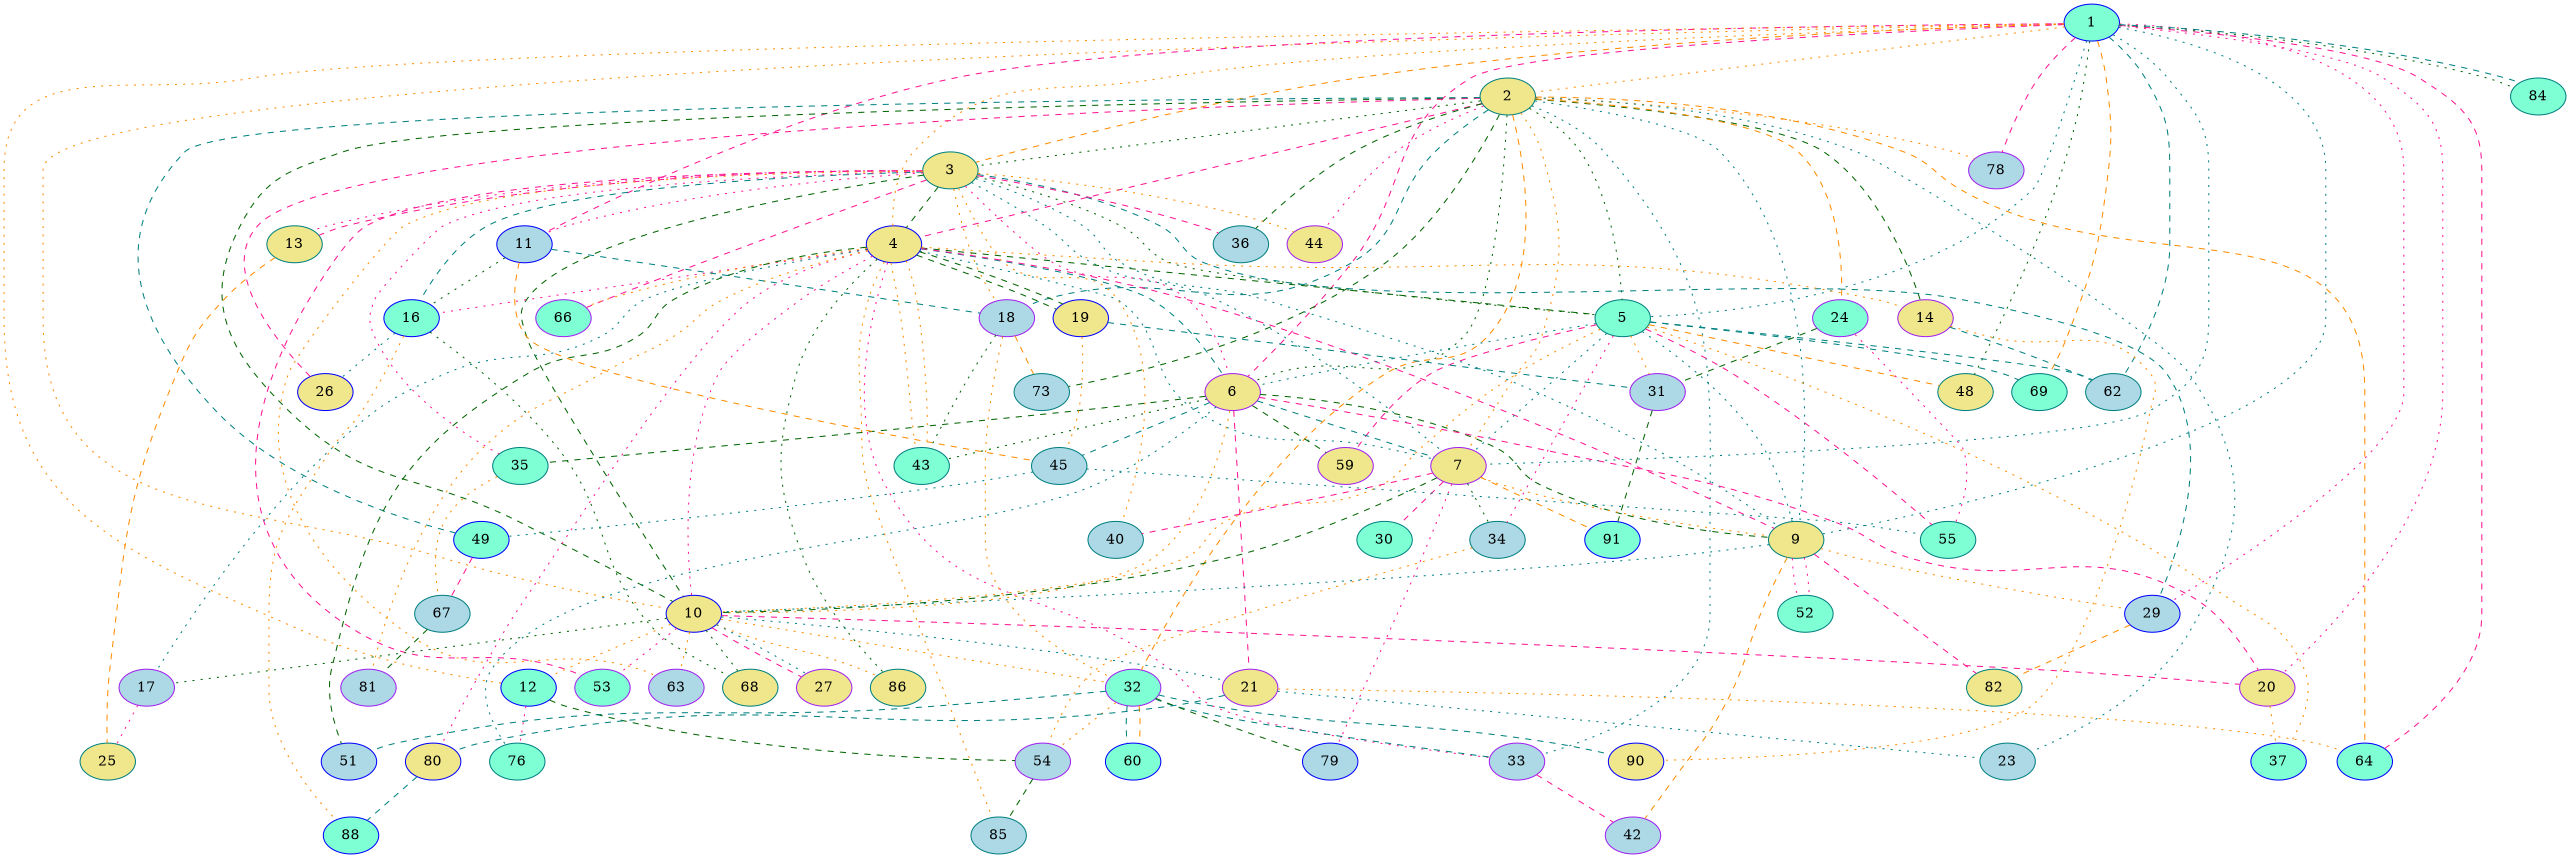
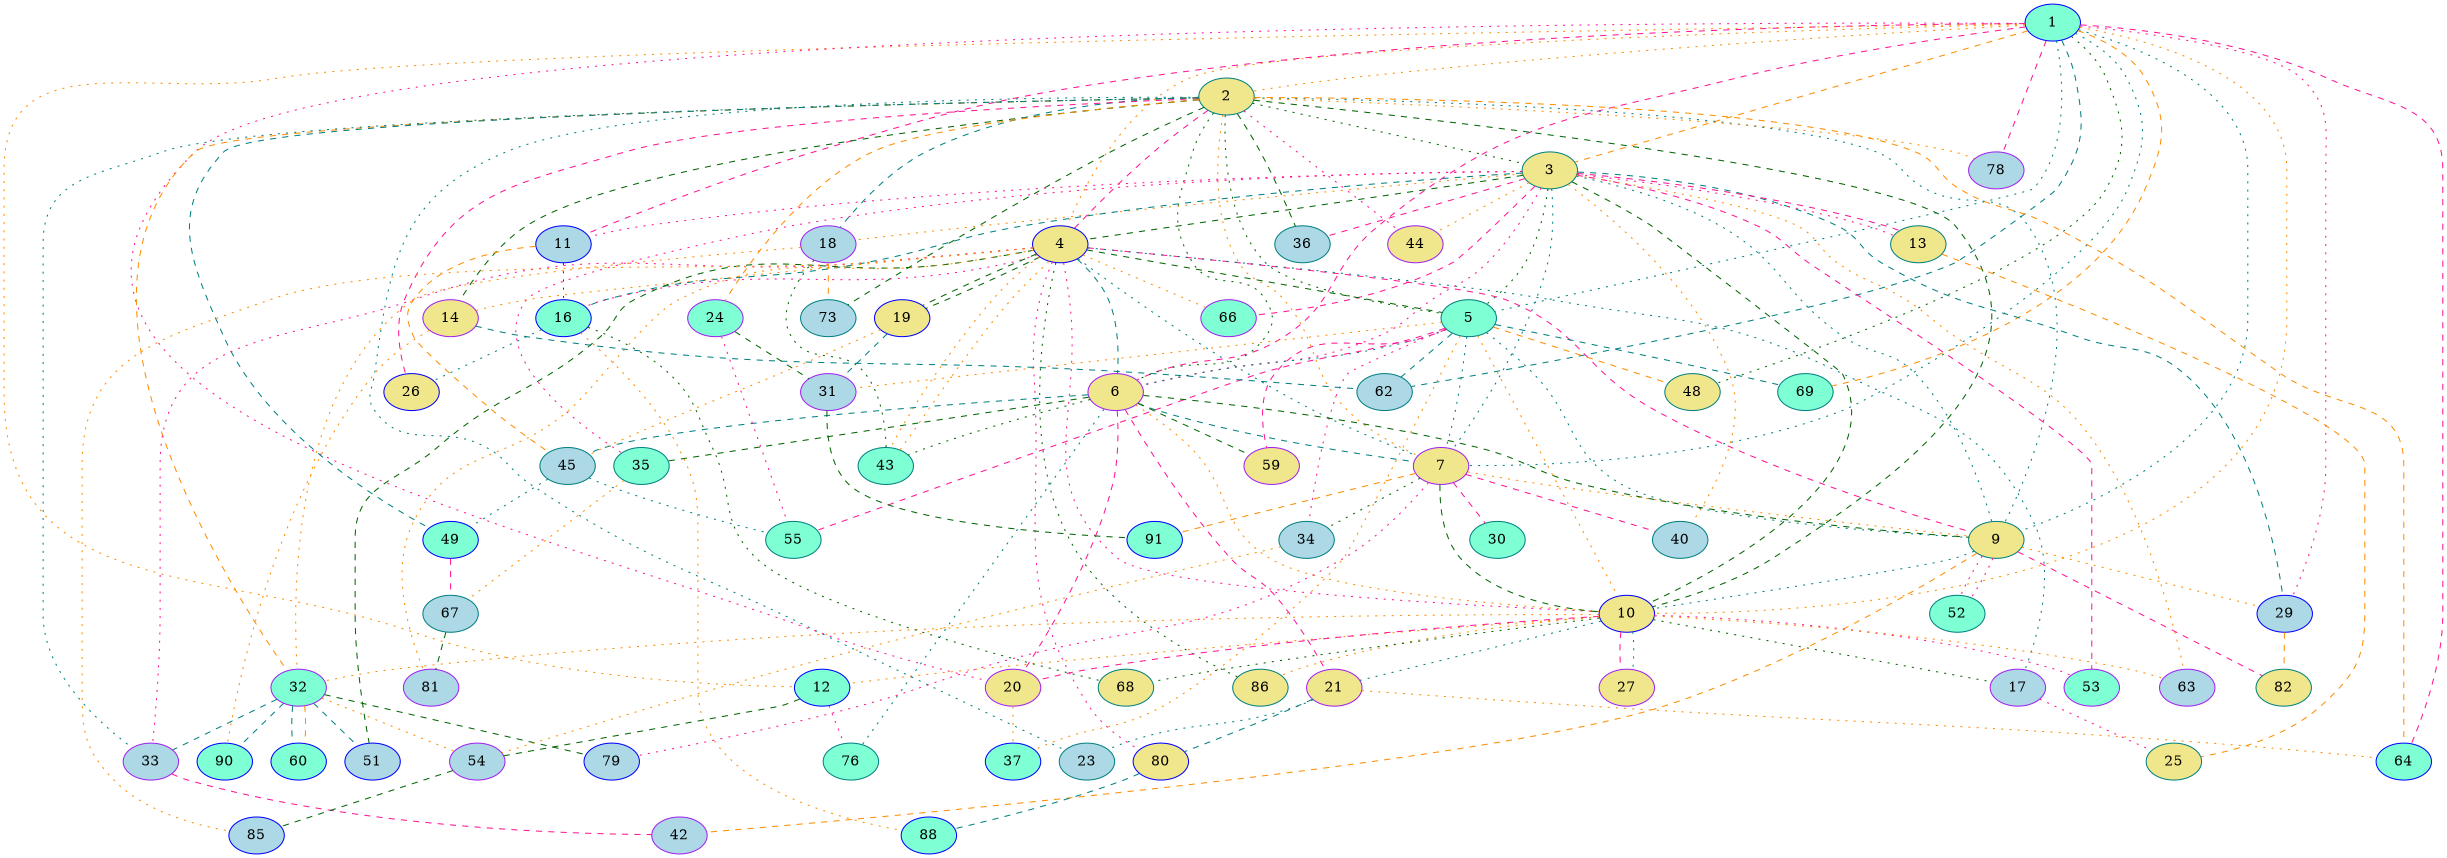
node "84": removed
edge "11" -- "18": removed
node "90": fillcolor khaki -> aquamarine
node "85": color teal -> blue
